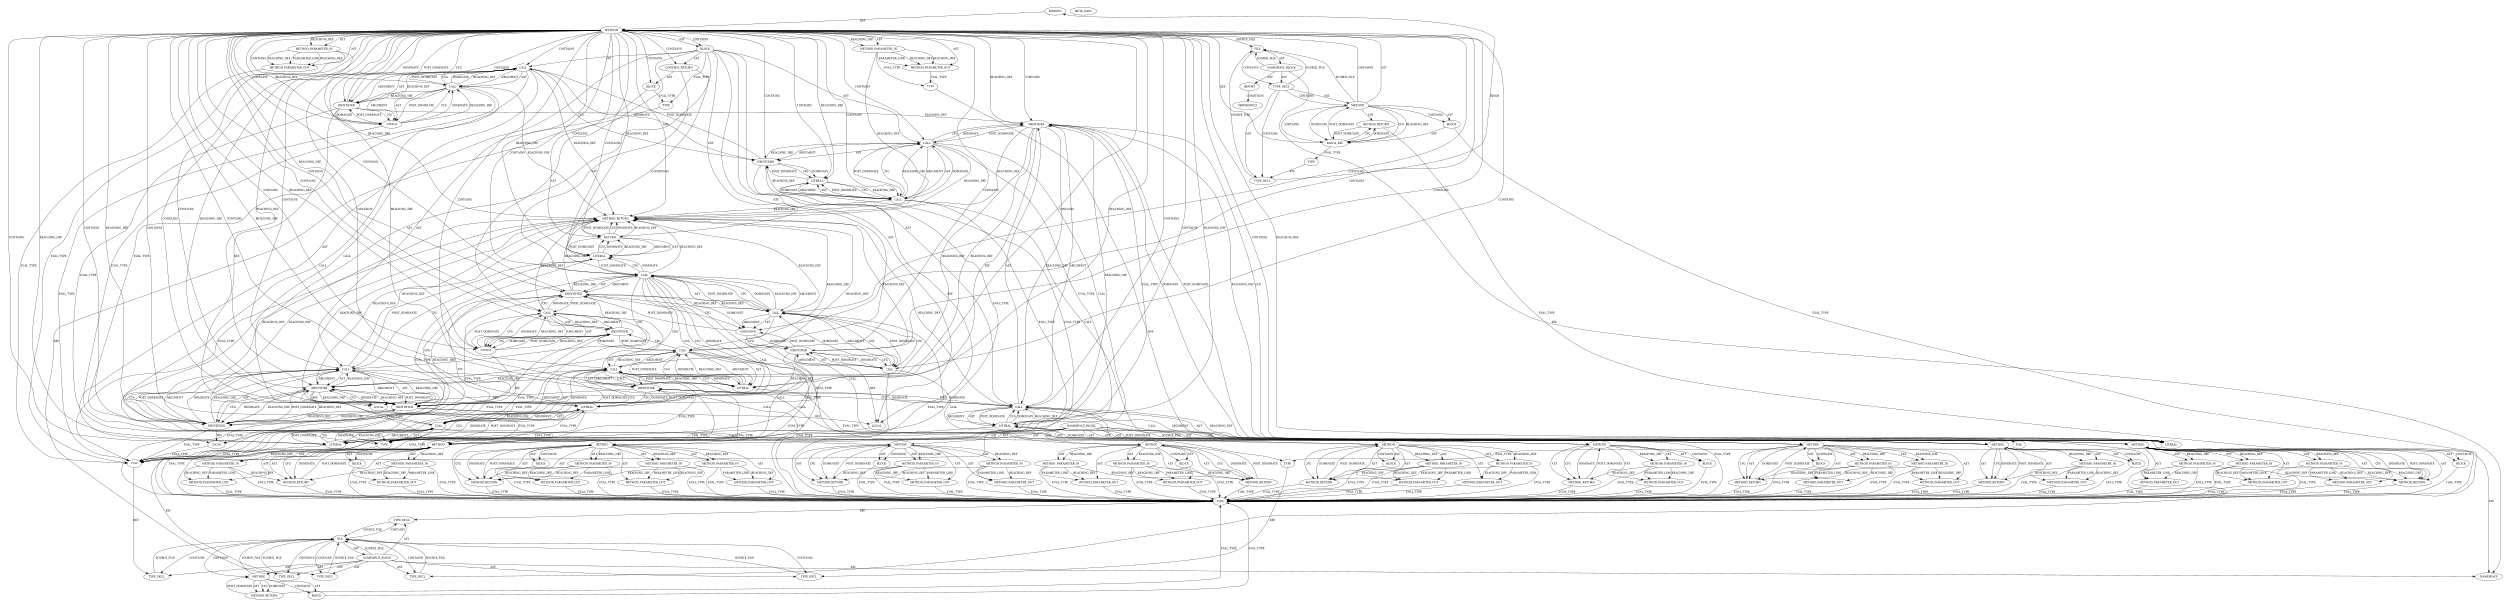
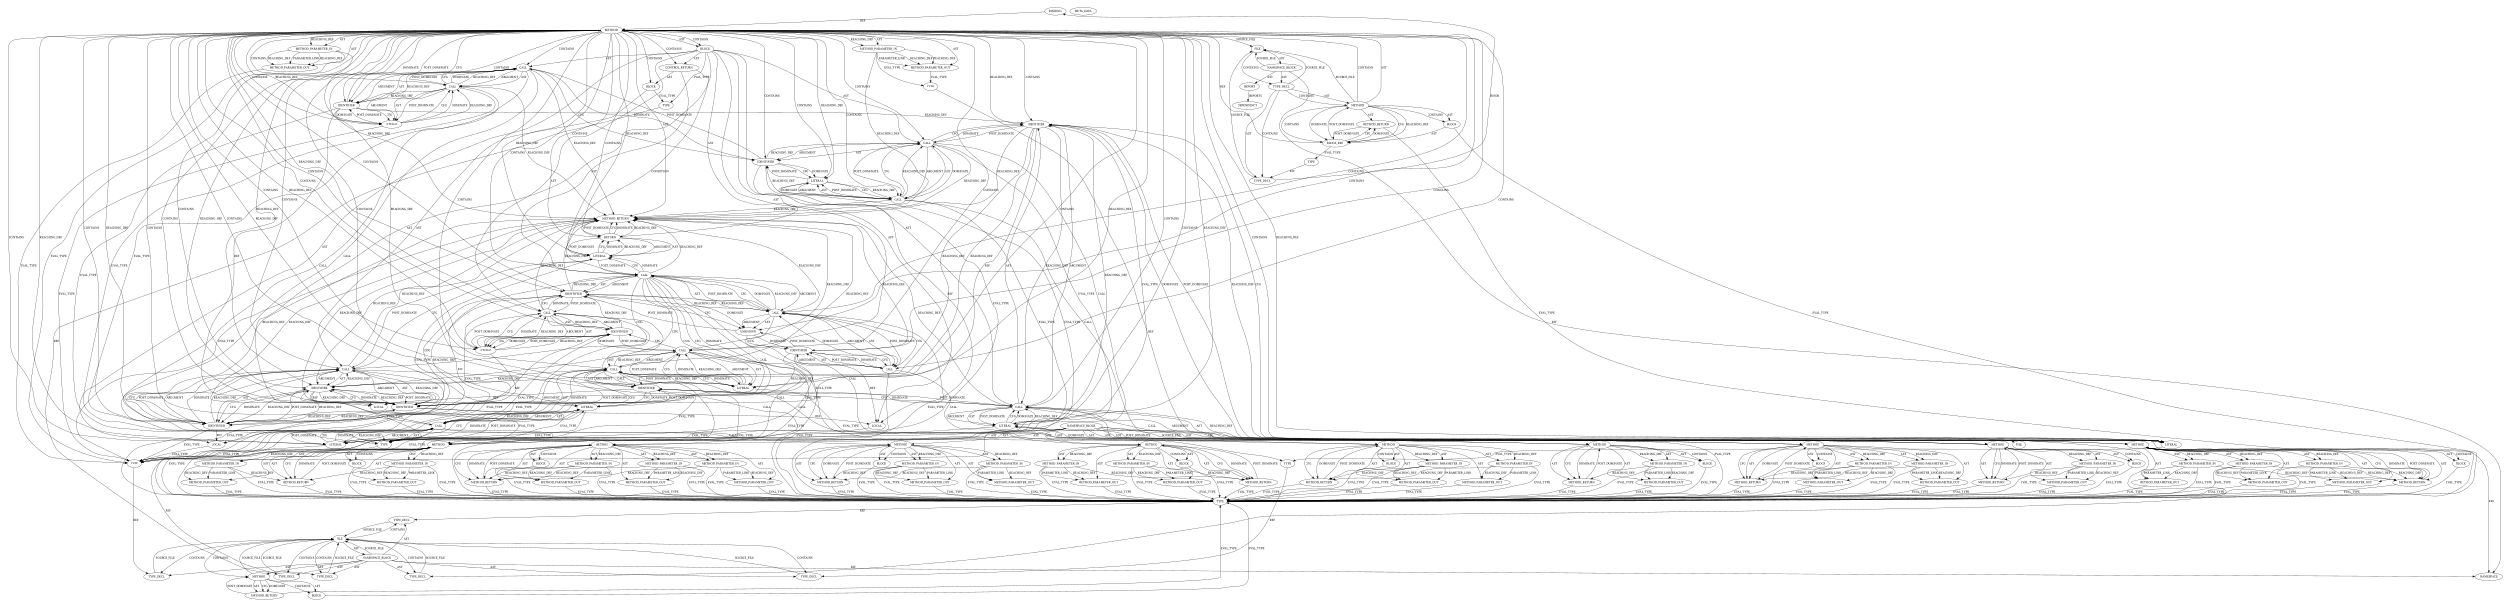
edge "IMPORT" -> "DEPENDENCY": label "CONDITION" -> "IMPORTS"
